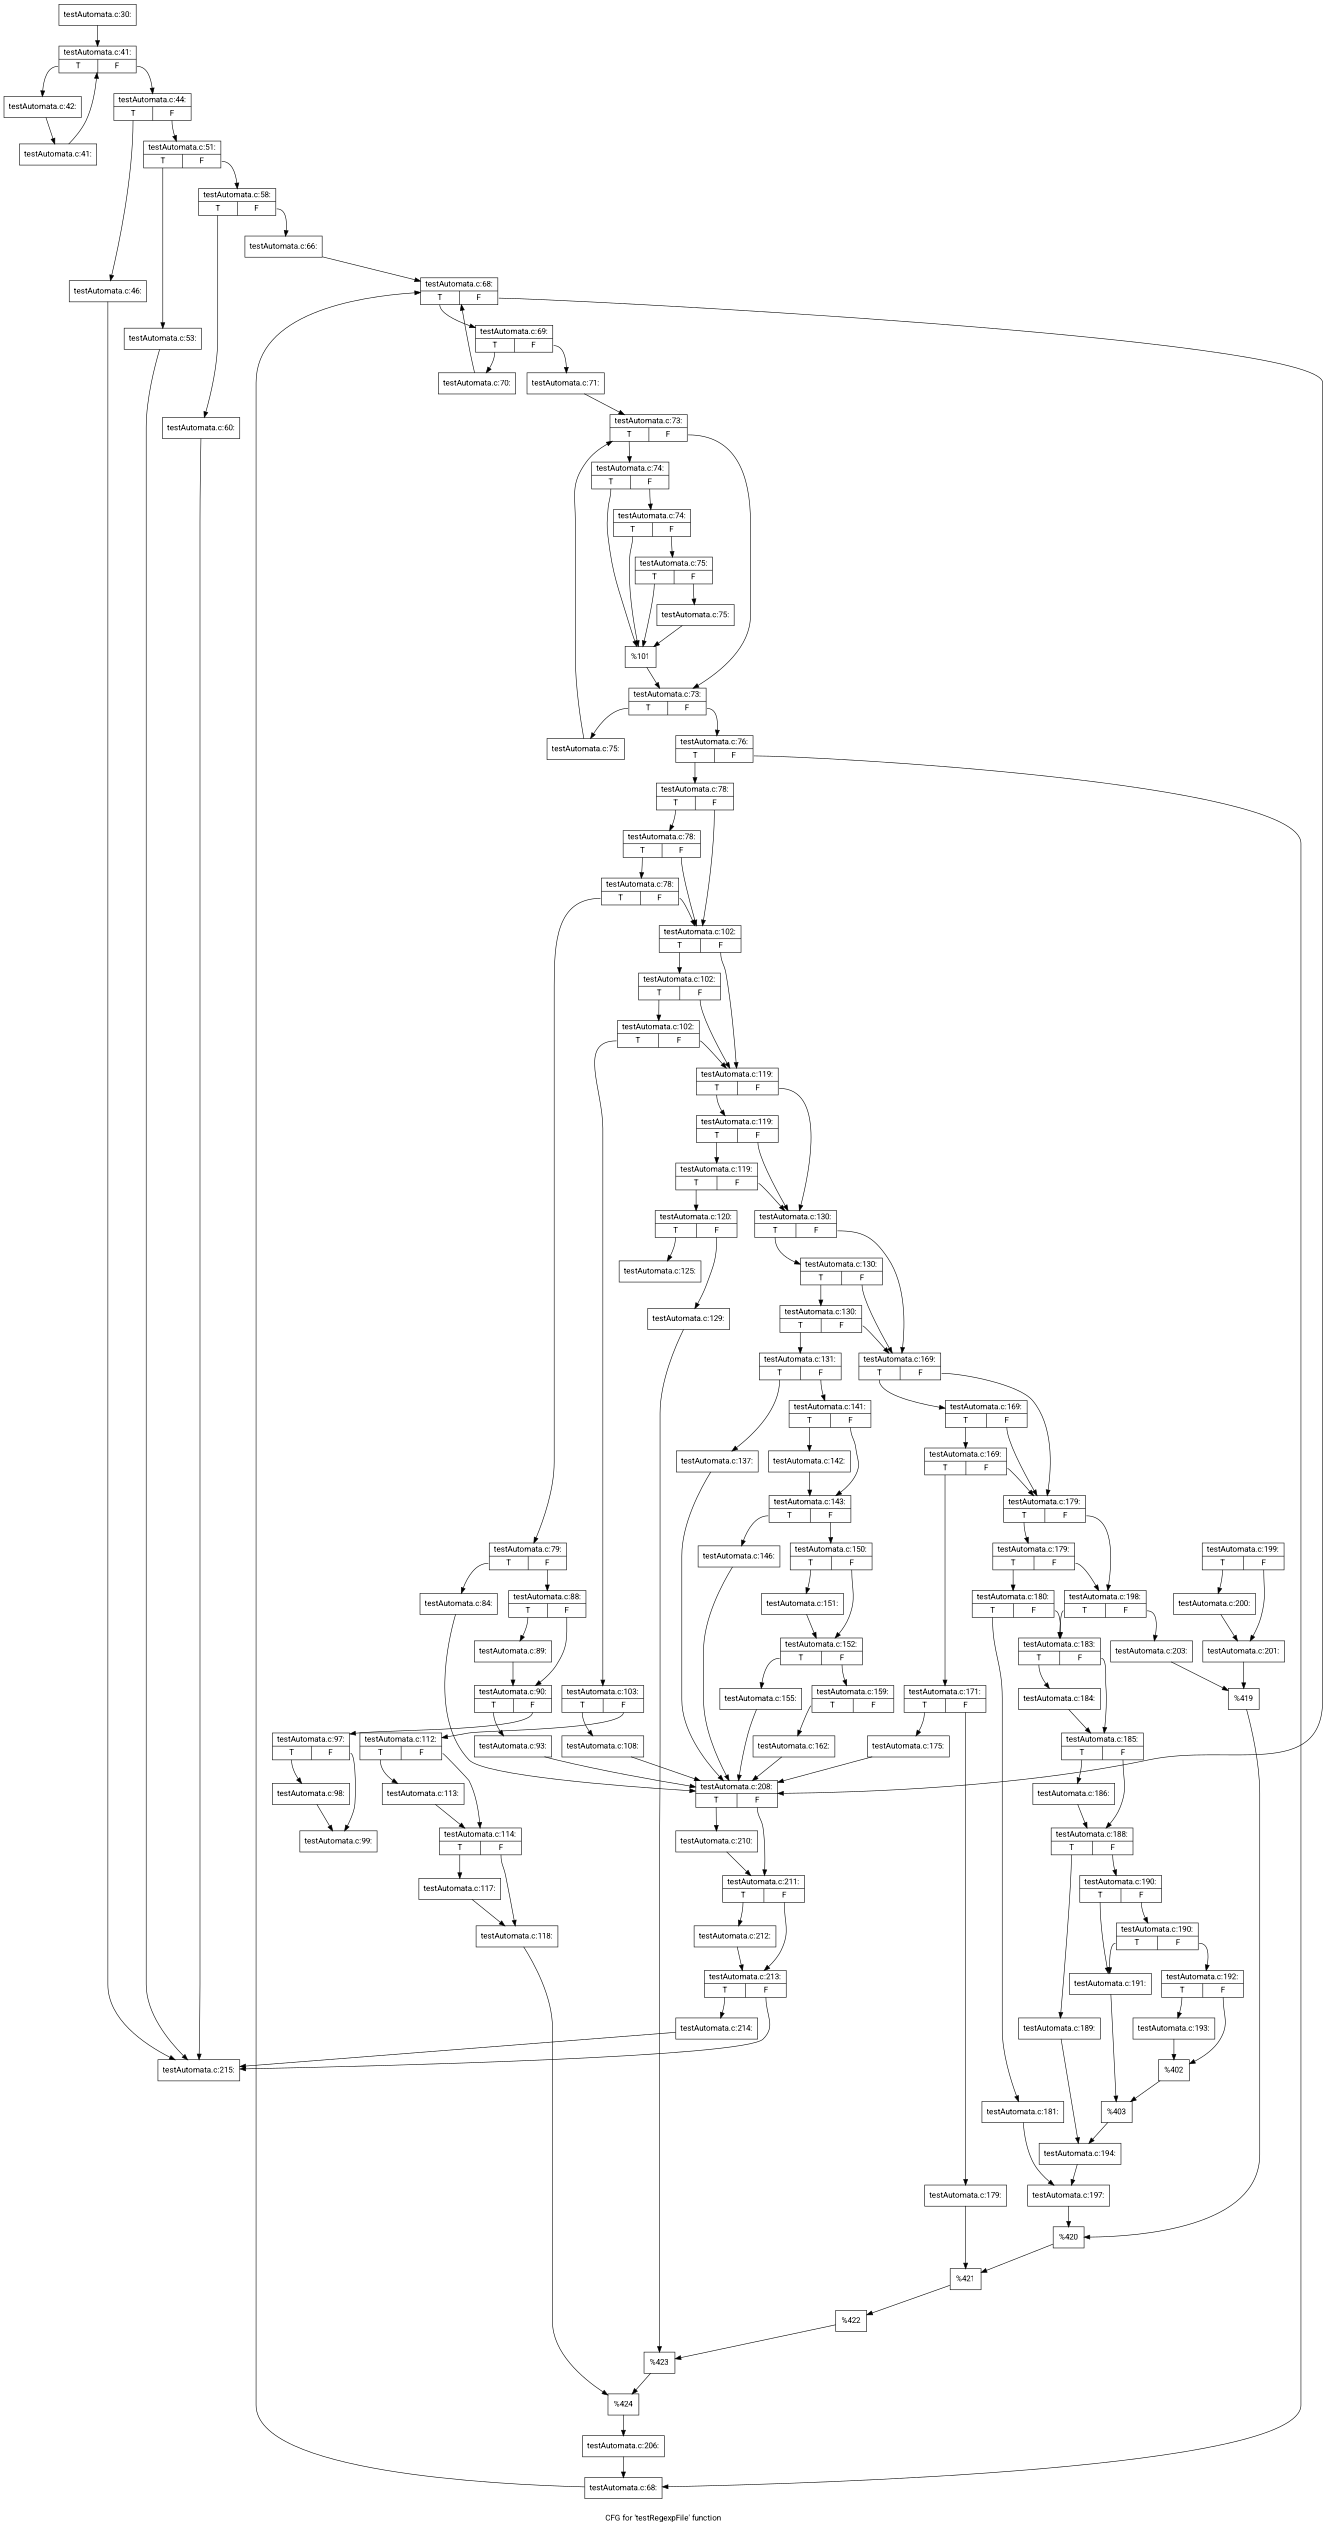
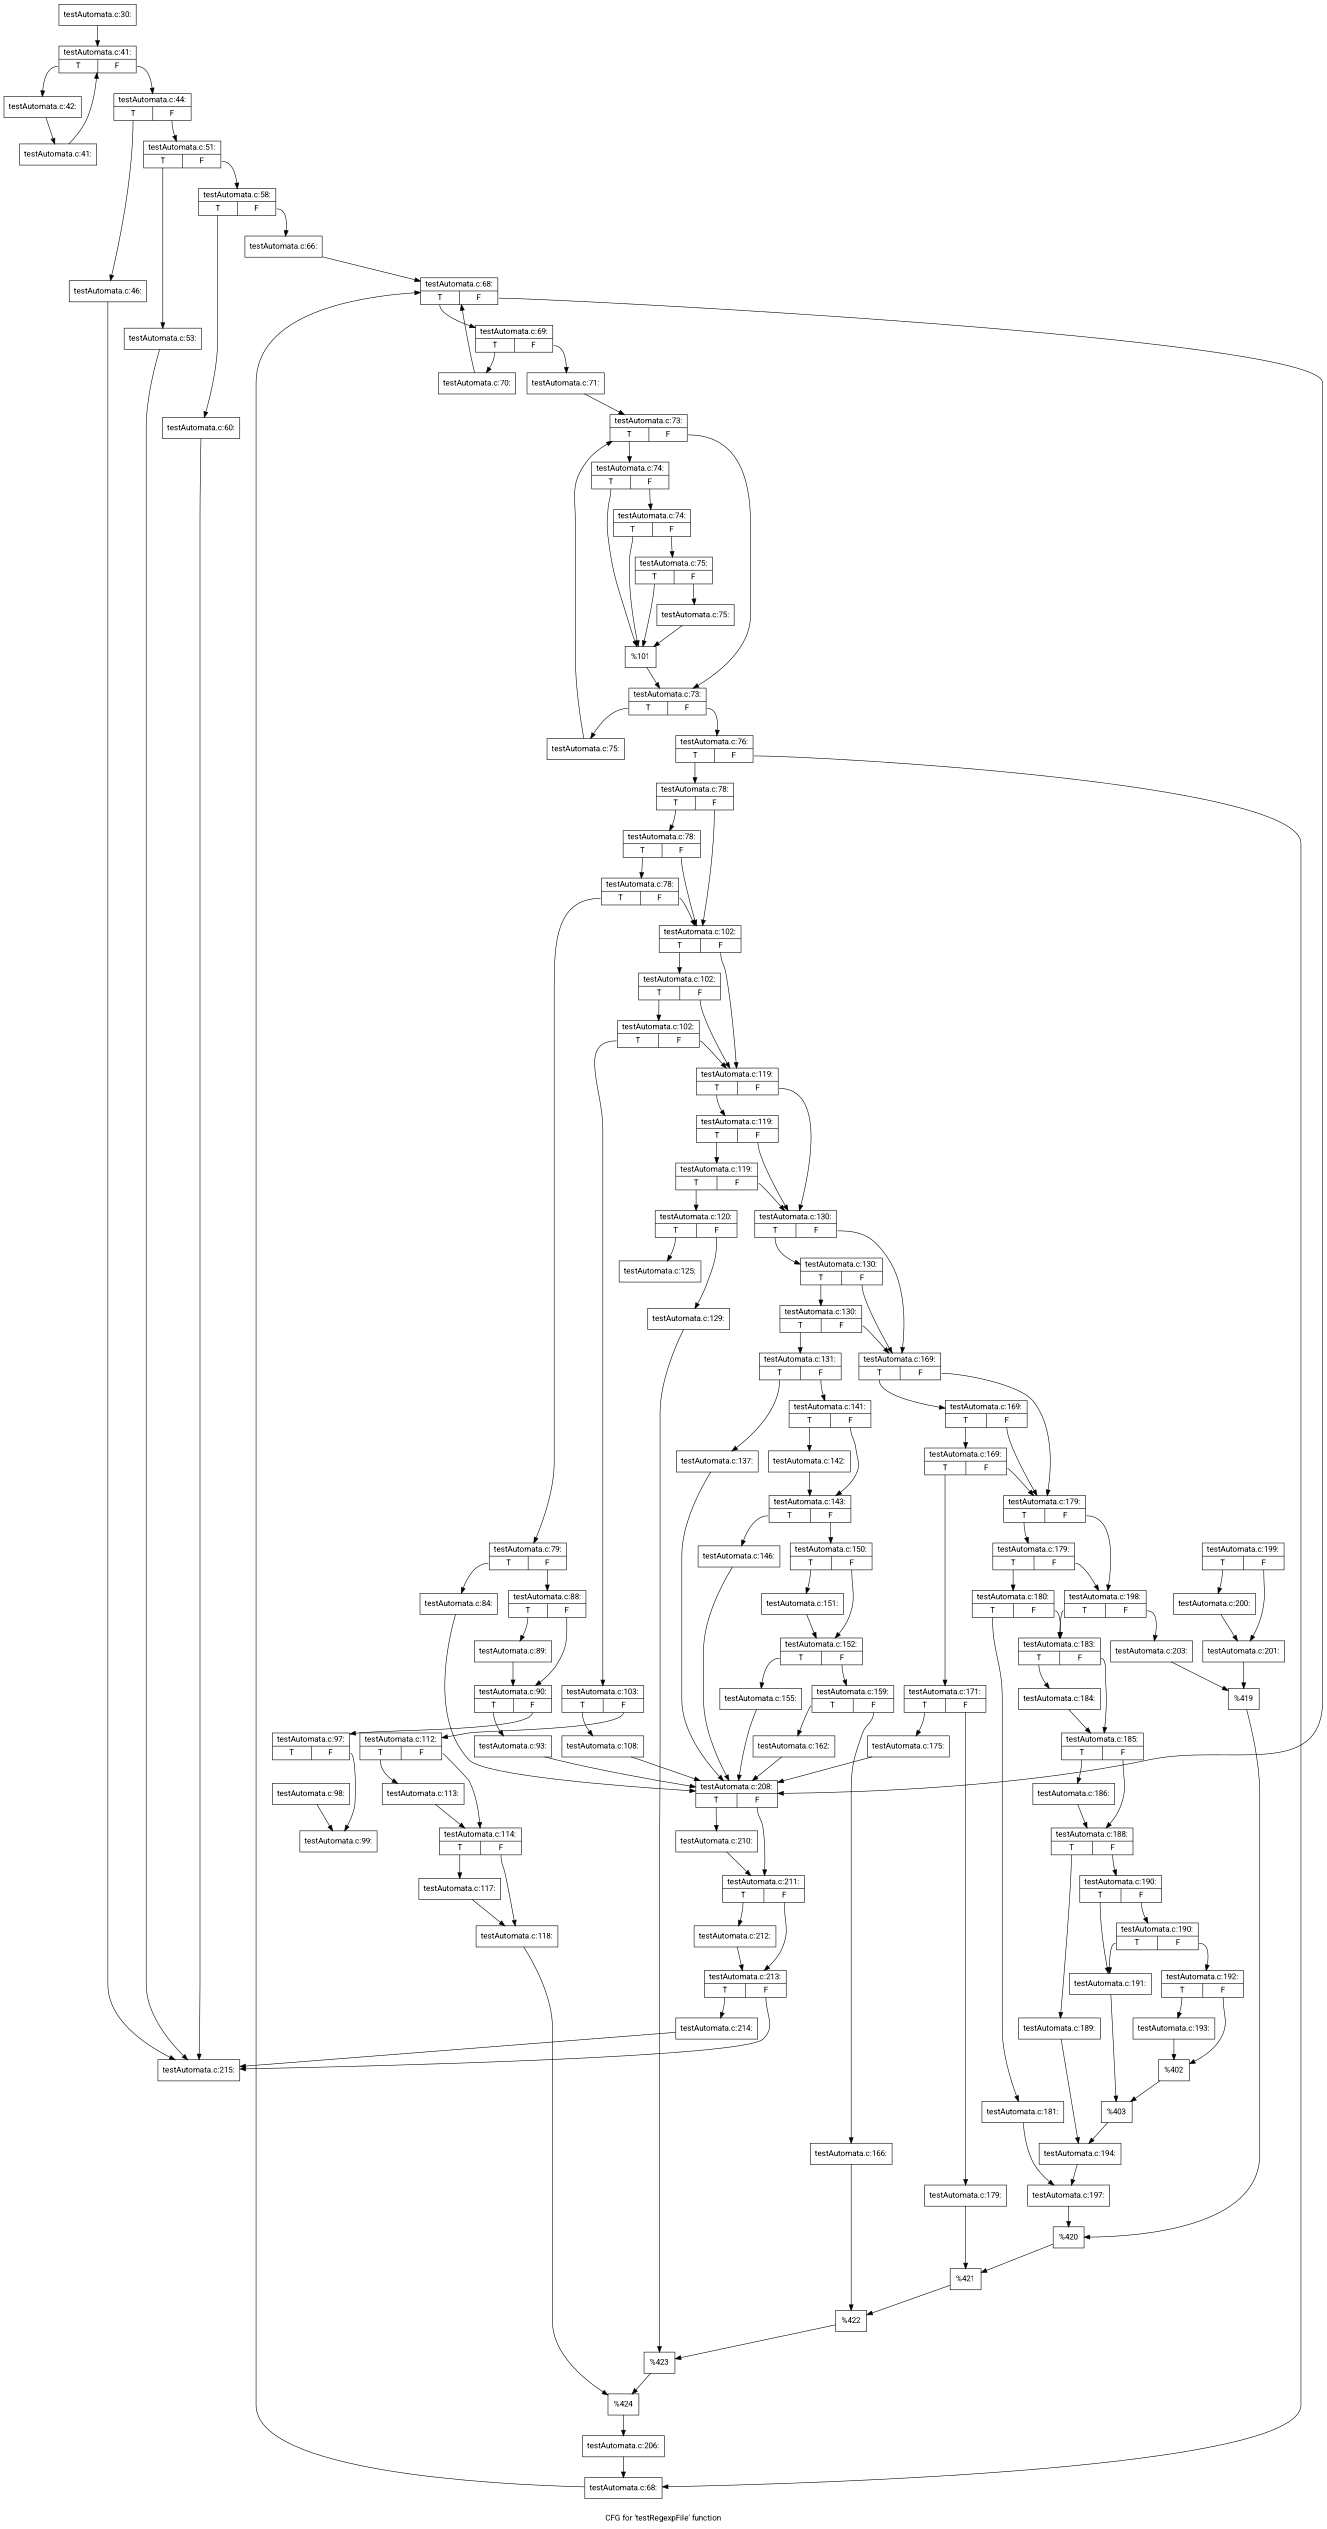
edge "testAutomata.c:97:" -> "testAutomata.c:98:": removed
node "testAutomata.c:166:": added
